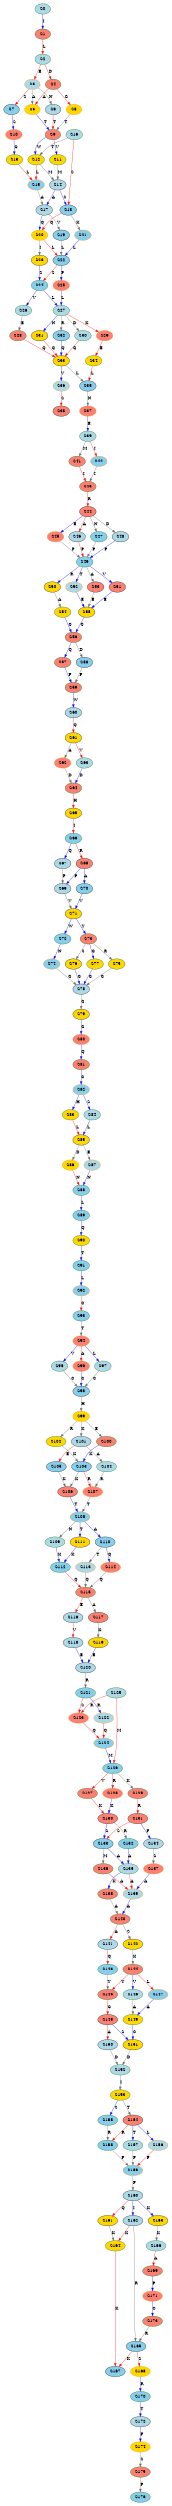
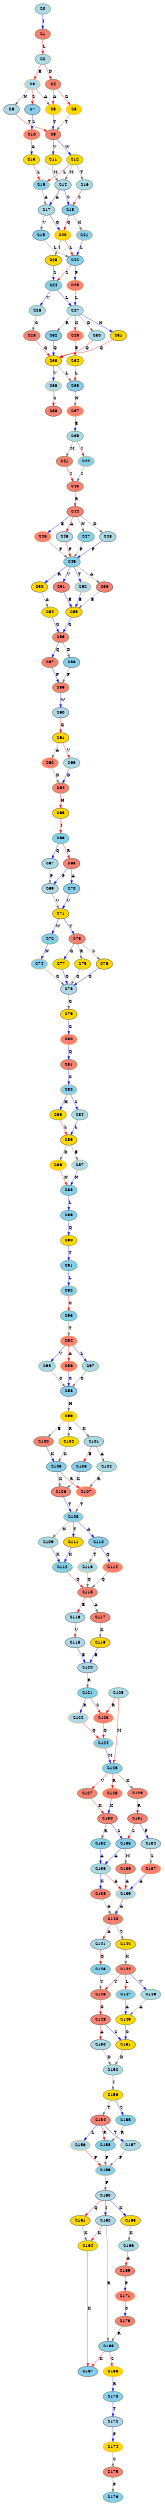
edge "S16" -> "S12": reversed
edge "S26" -> "S28": label "E" -> "C"
